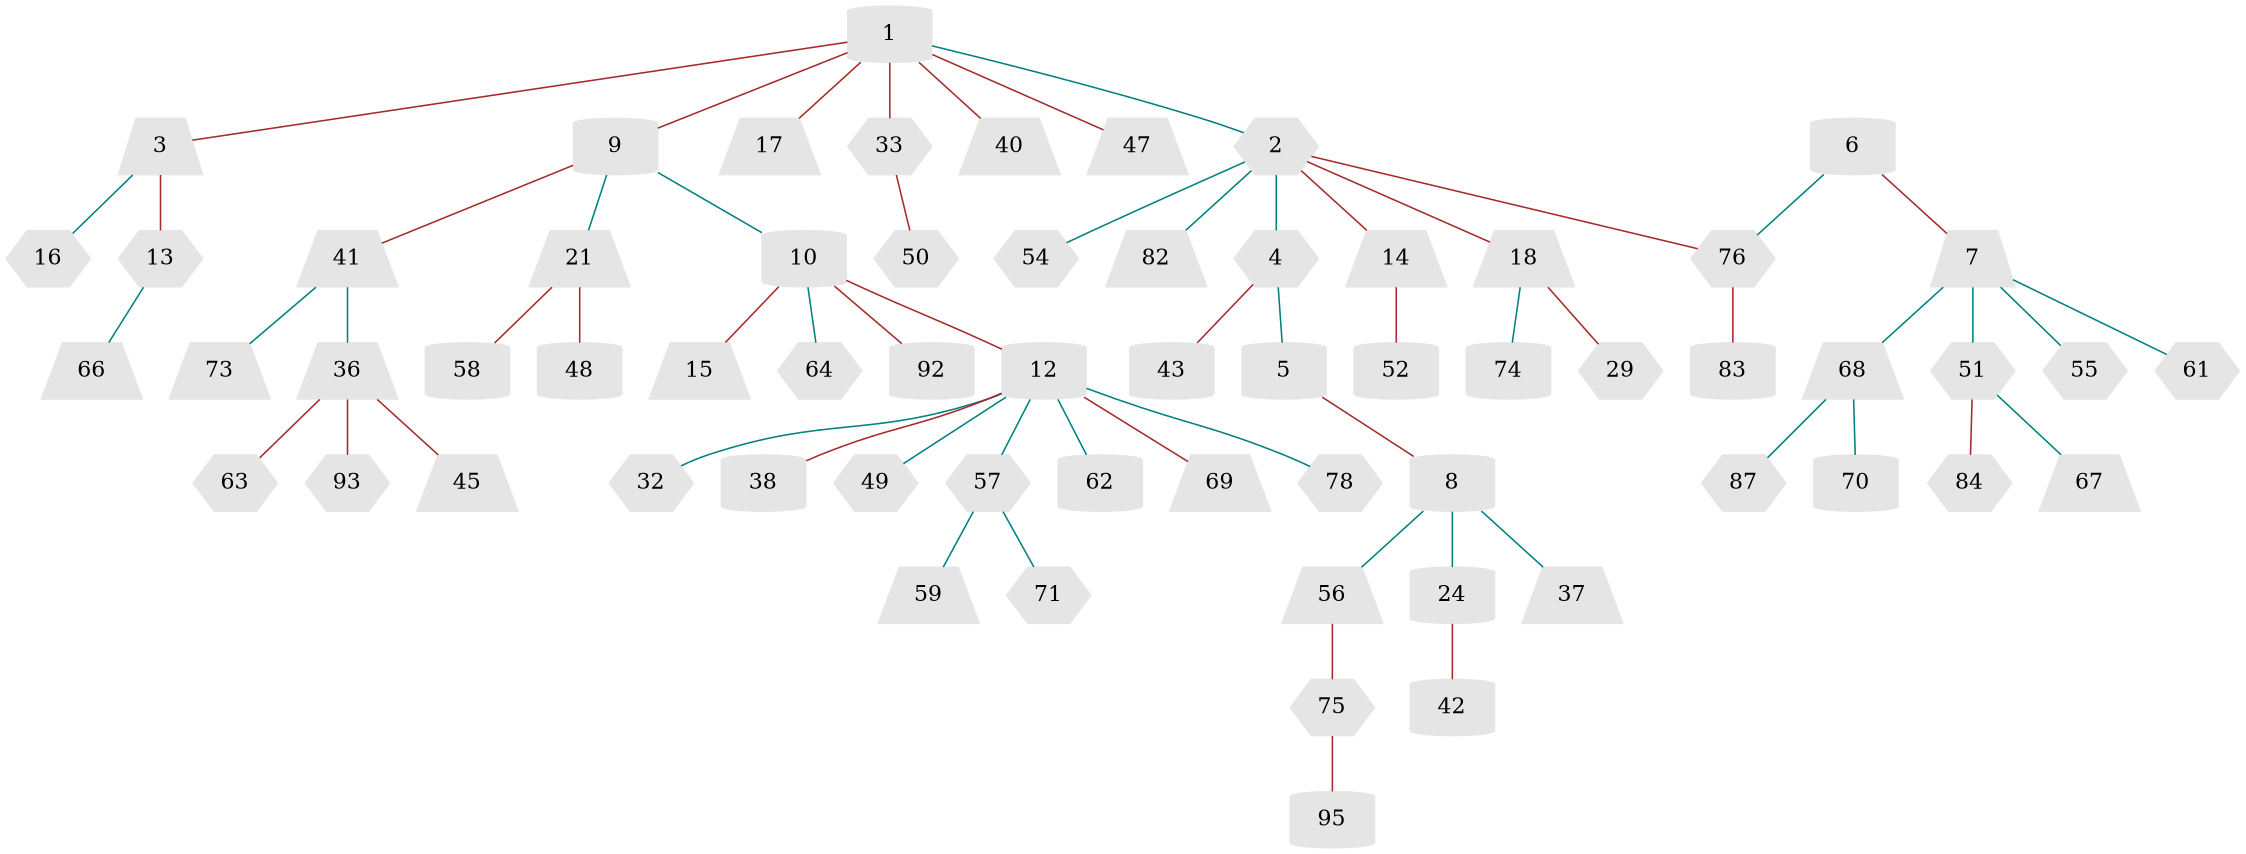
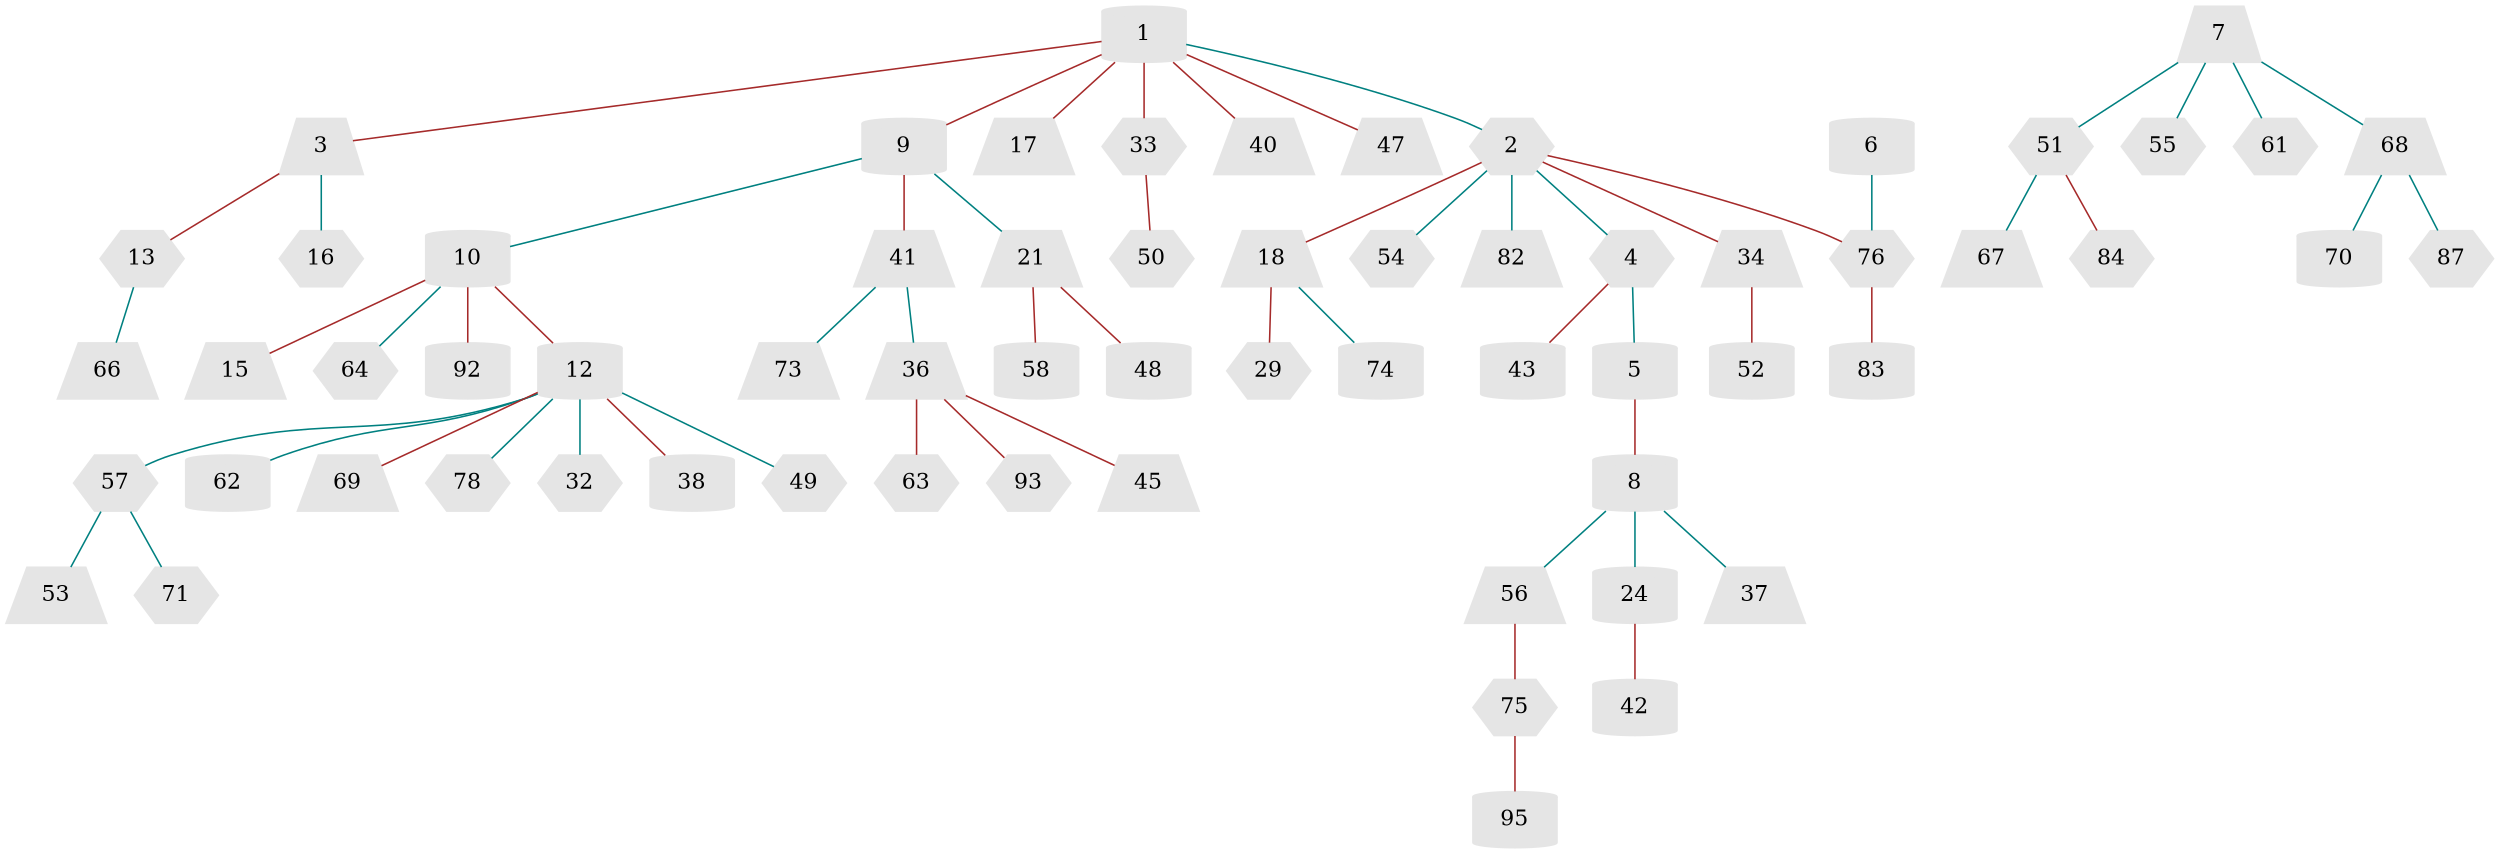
edge "6" -- "7": removed
node "14": label "14" -> "34"
node "59": label "59" -> "53"
